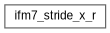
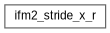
node "ifm7_stride_x_r": label "ifm7_stride_x_r" -> "ifm2_stride_x_r"
